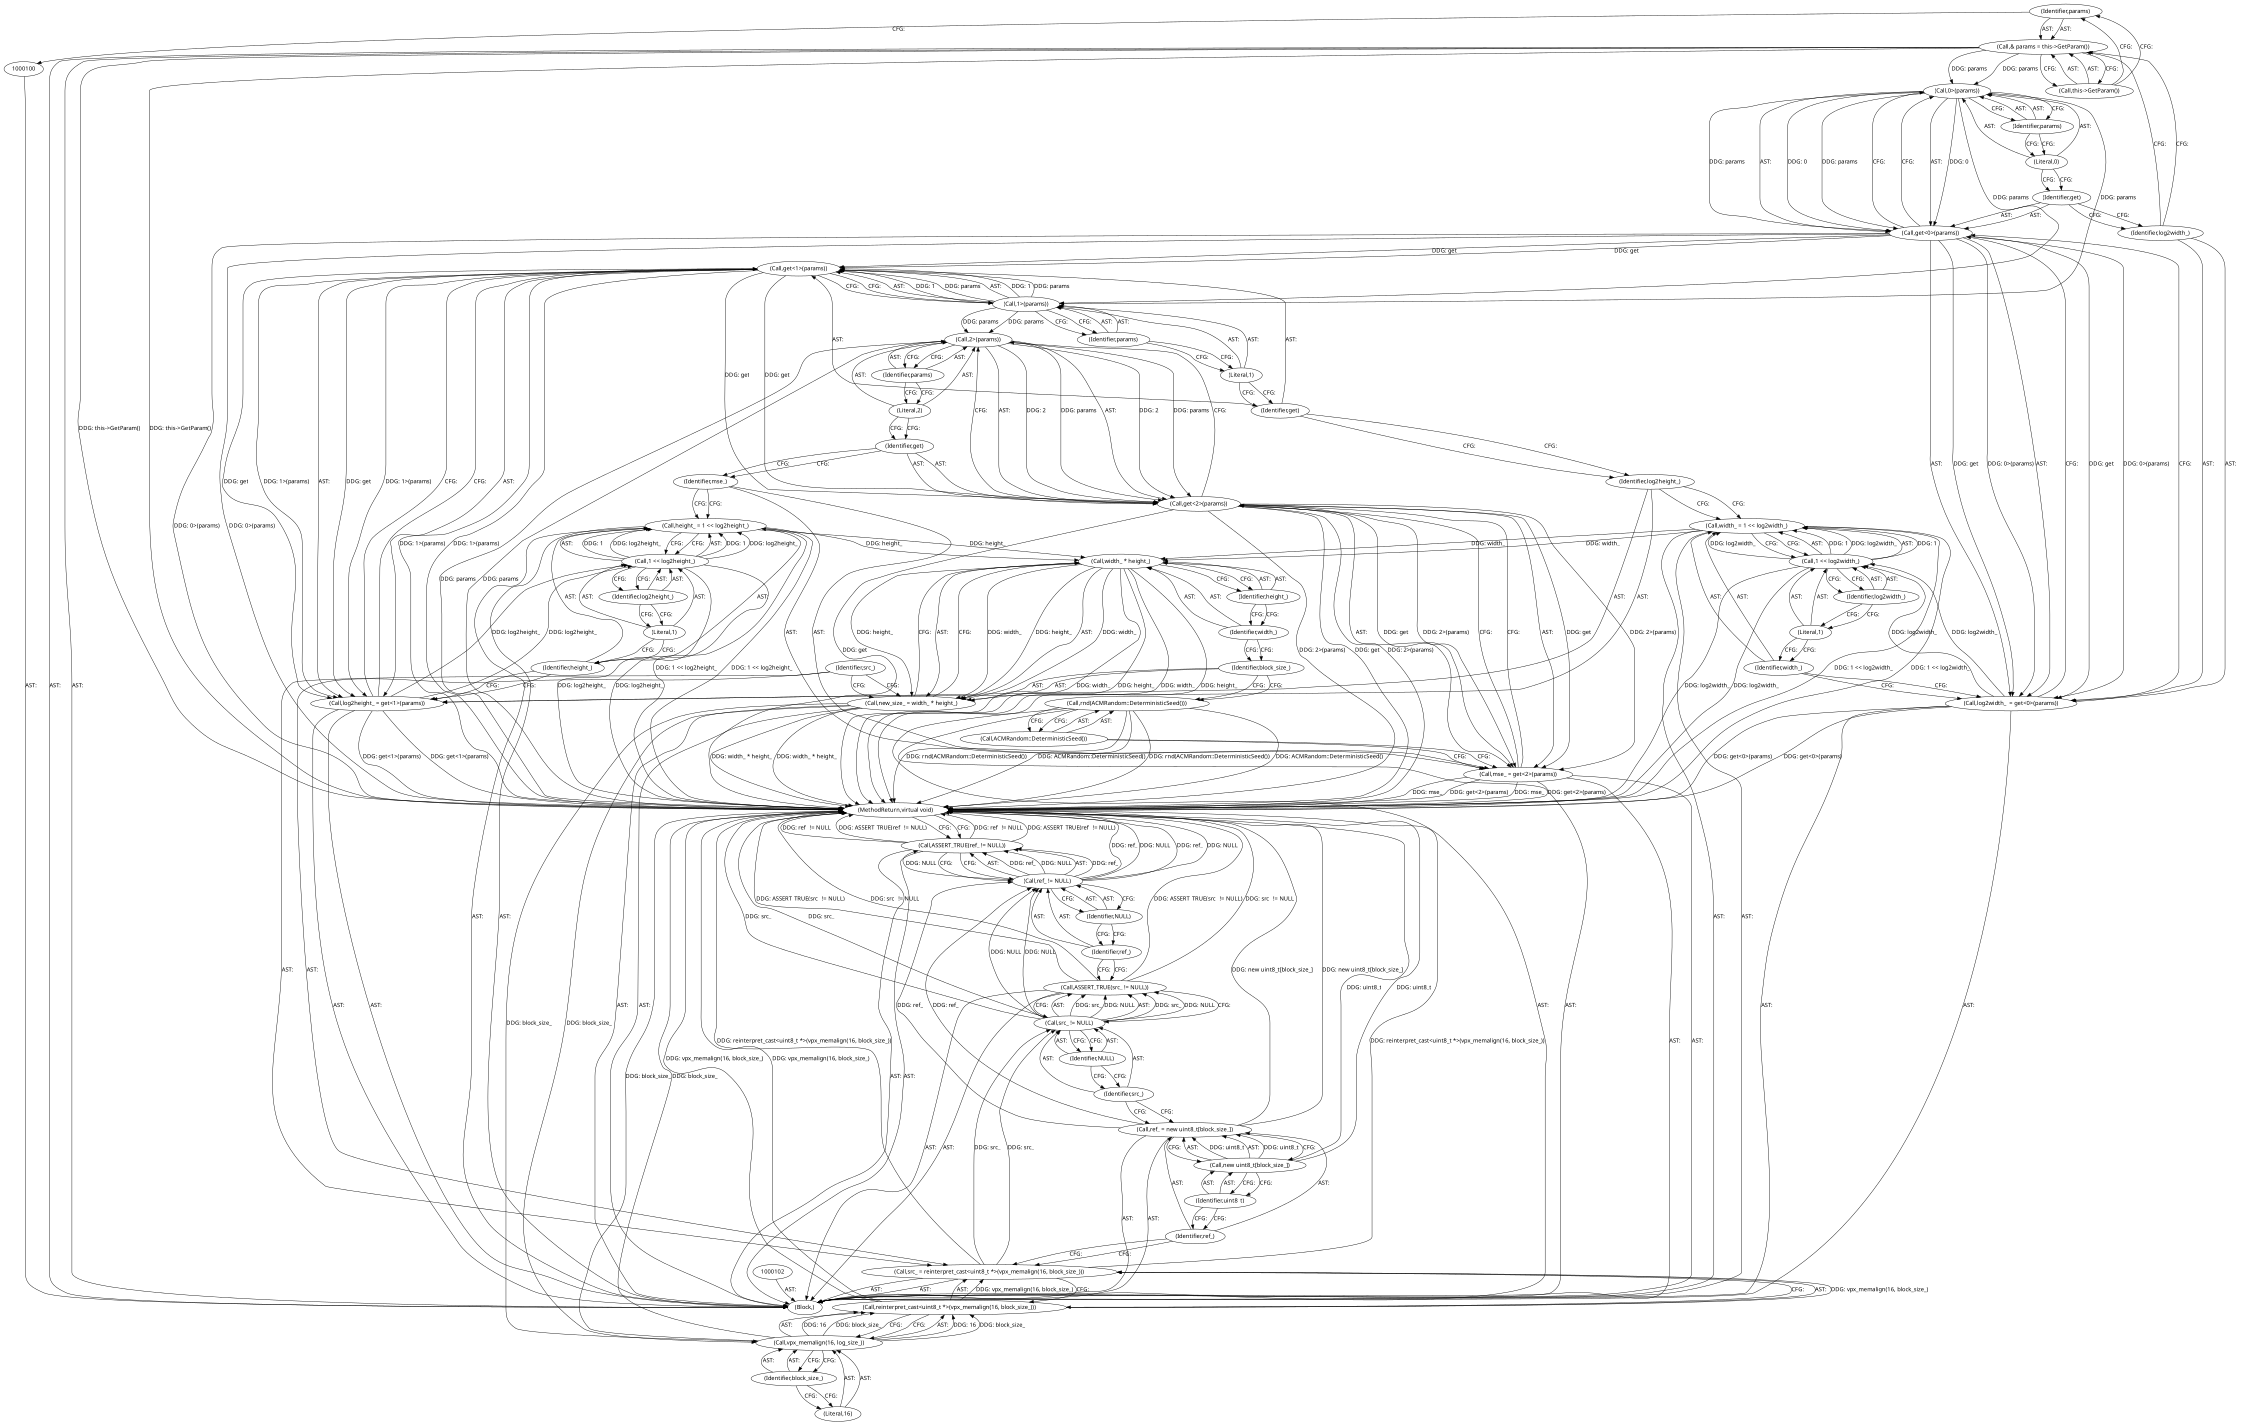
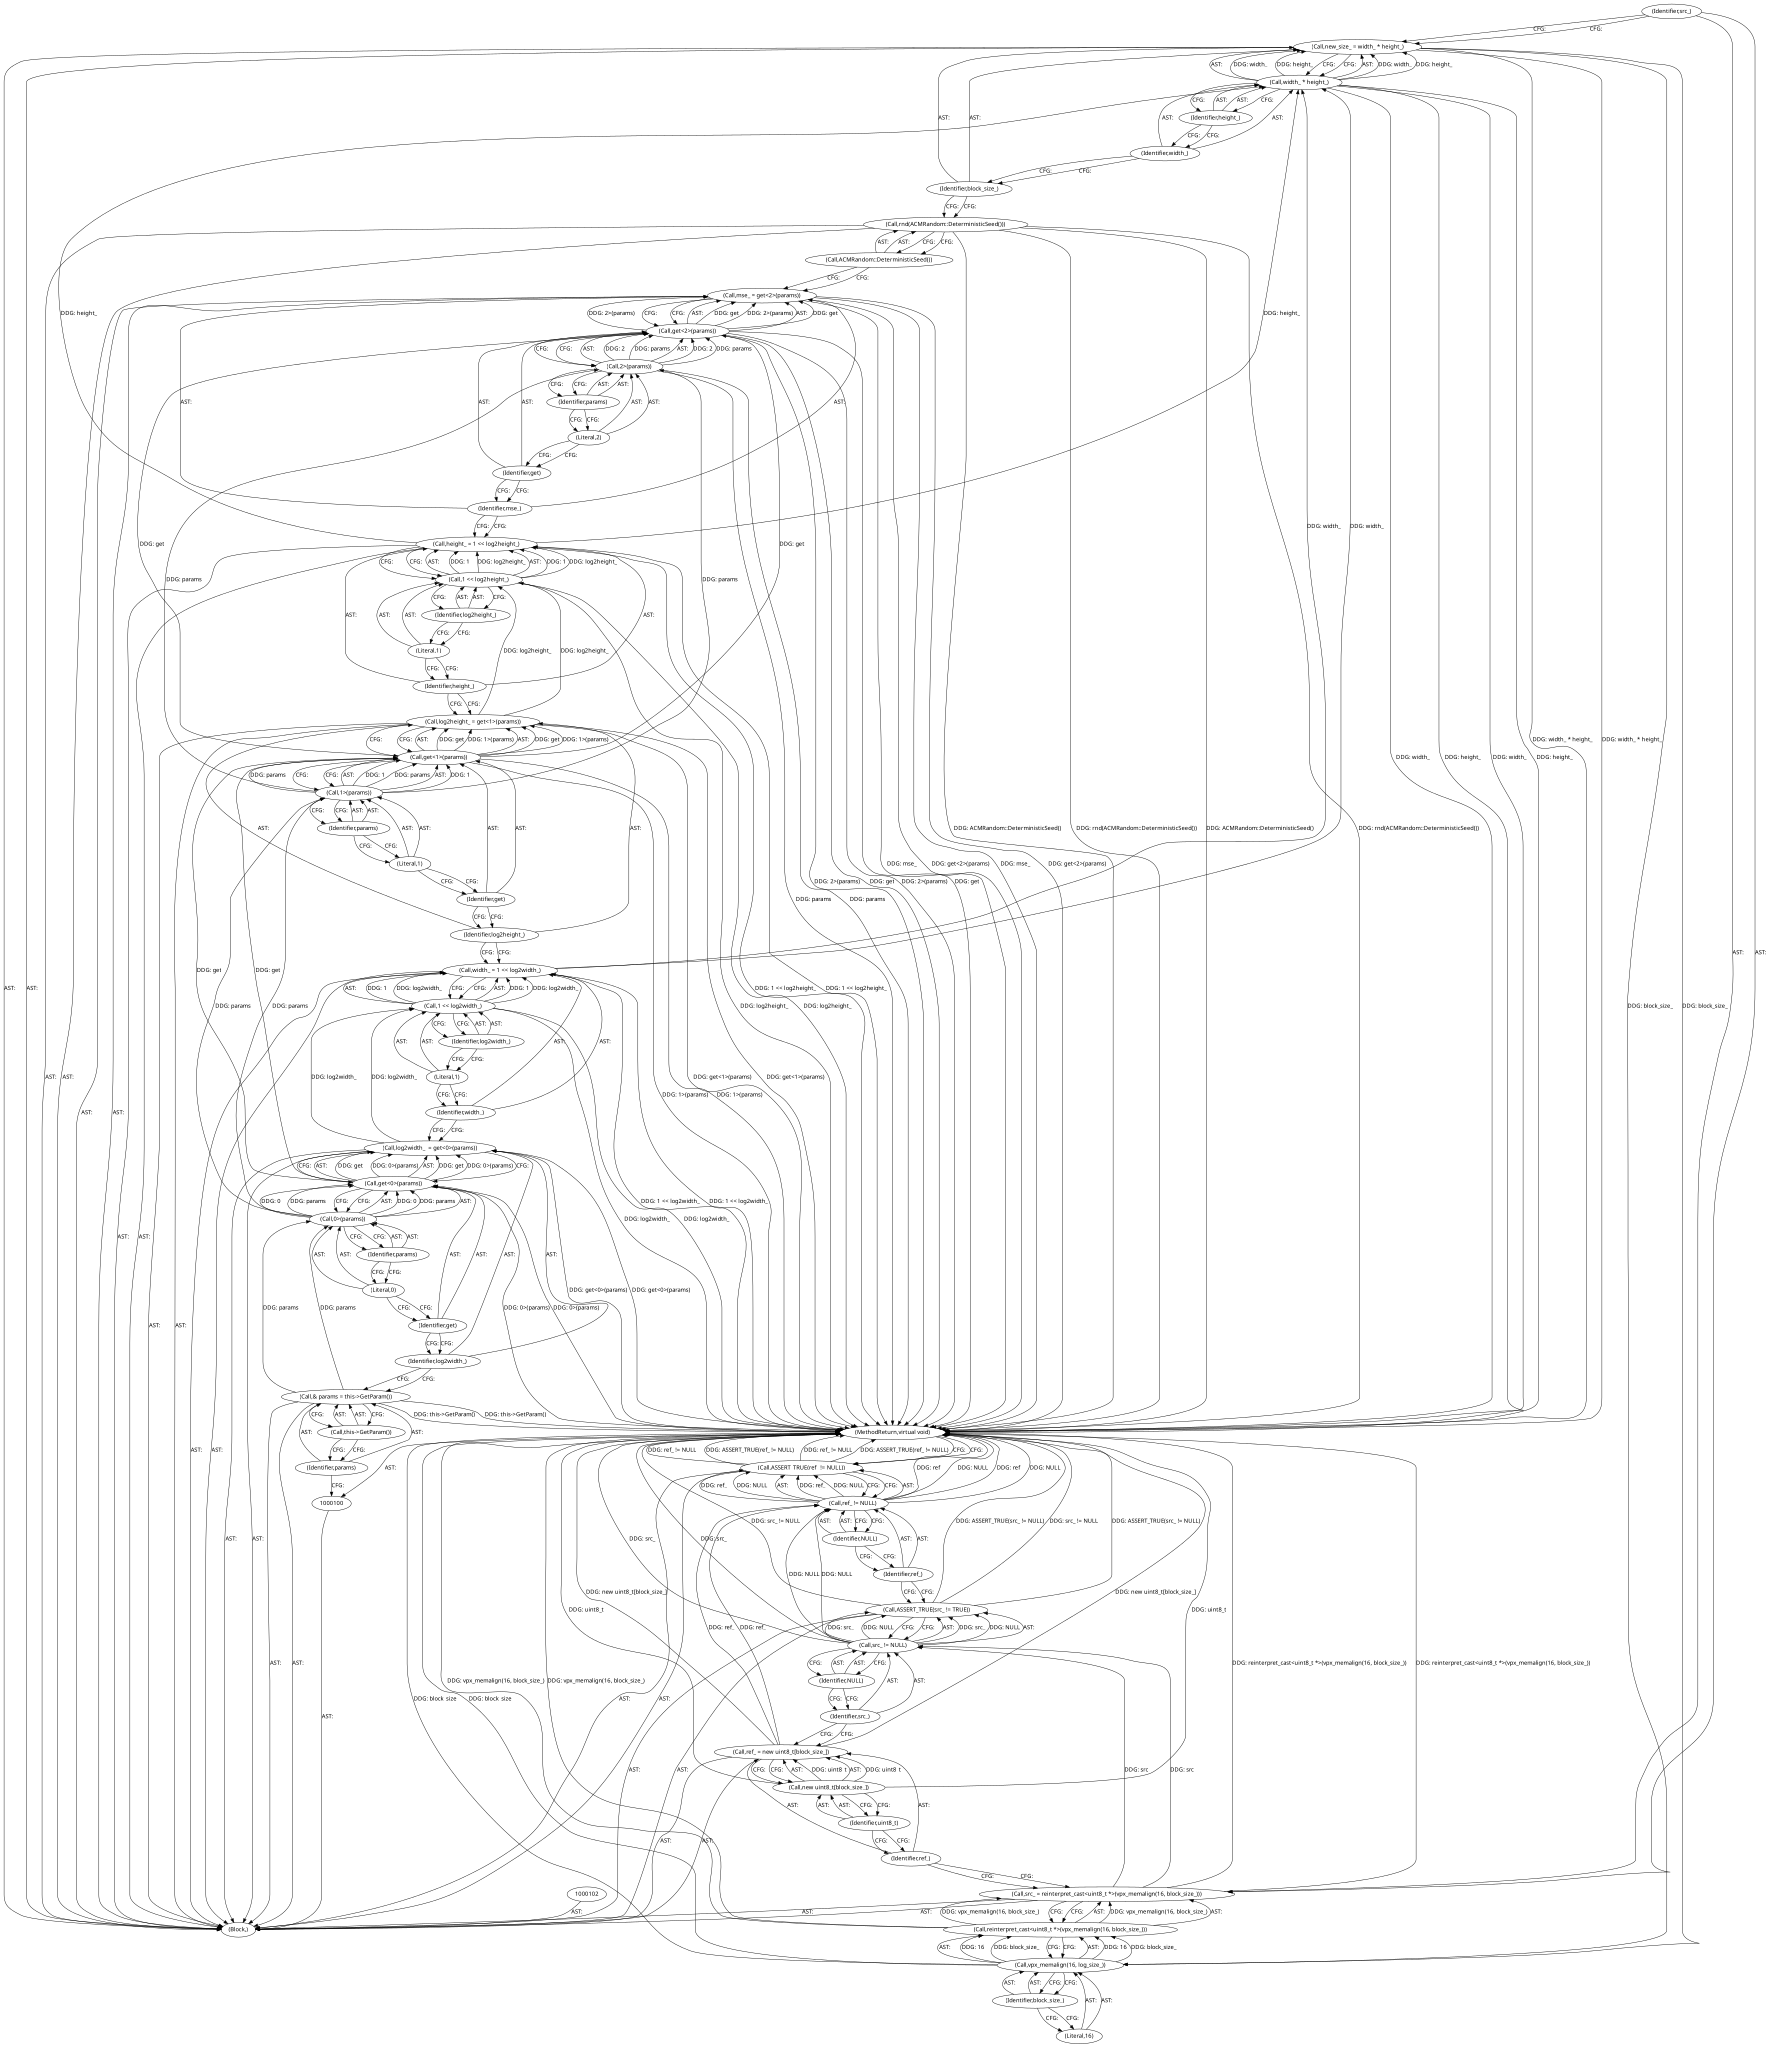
node "(Call,ASSERT_TRUE(src_ != NULL))": label "(Call,ASSERT_TRUE(src_ != NULL))" -> "(Call,ASSERT_TRUE(src_ != TRUE))"
edge "(MethodReturn,virtual void)" -> "1000100": added, label "AST:"
